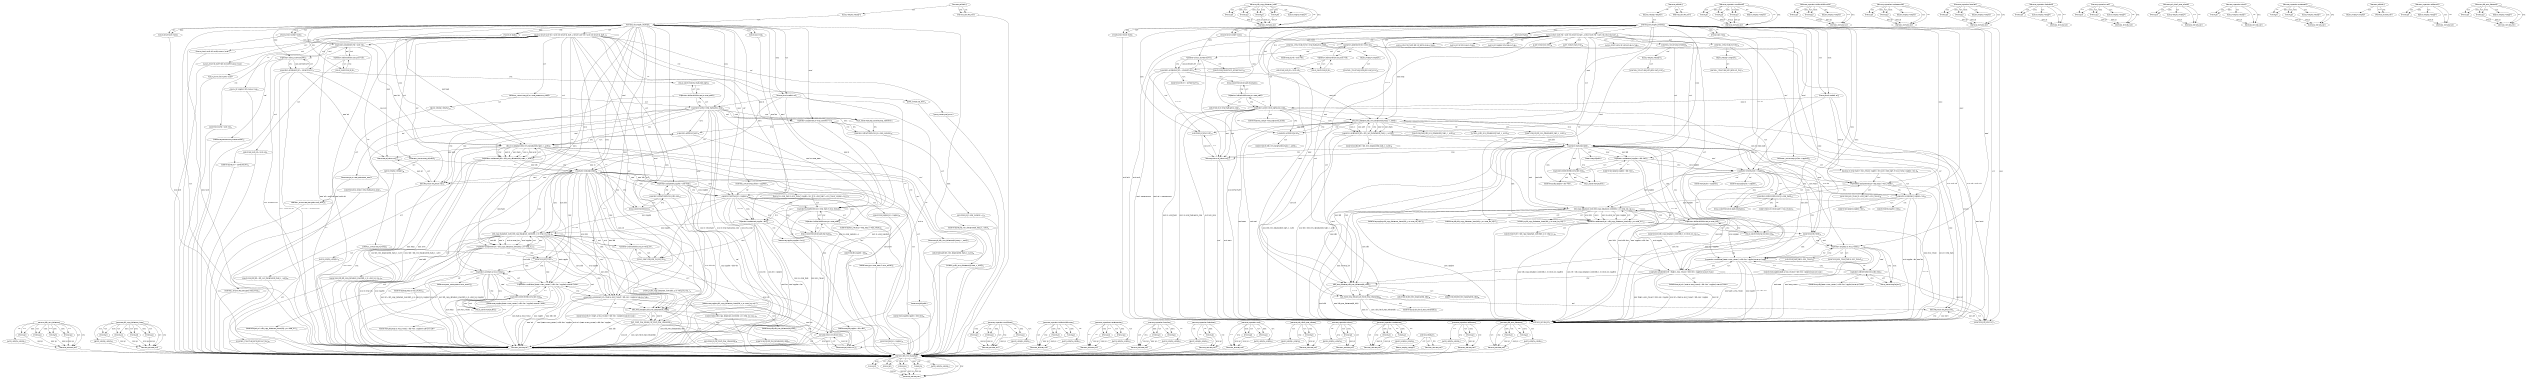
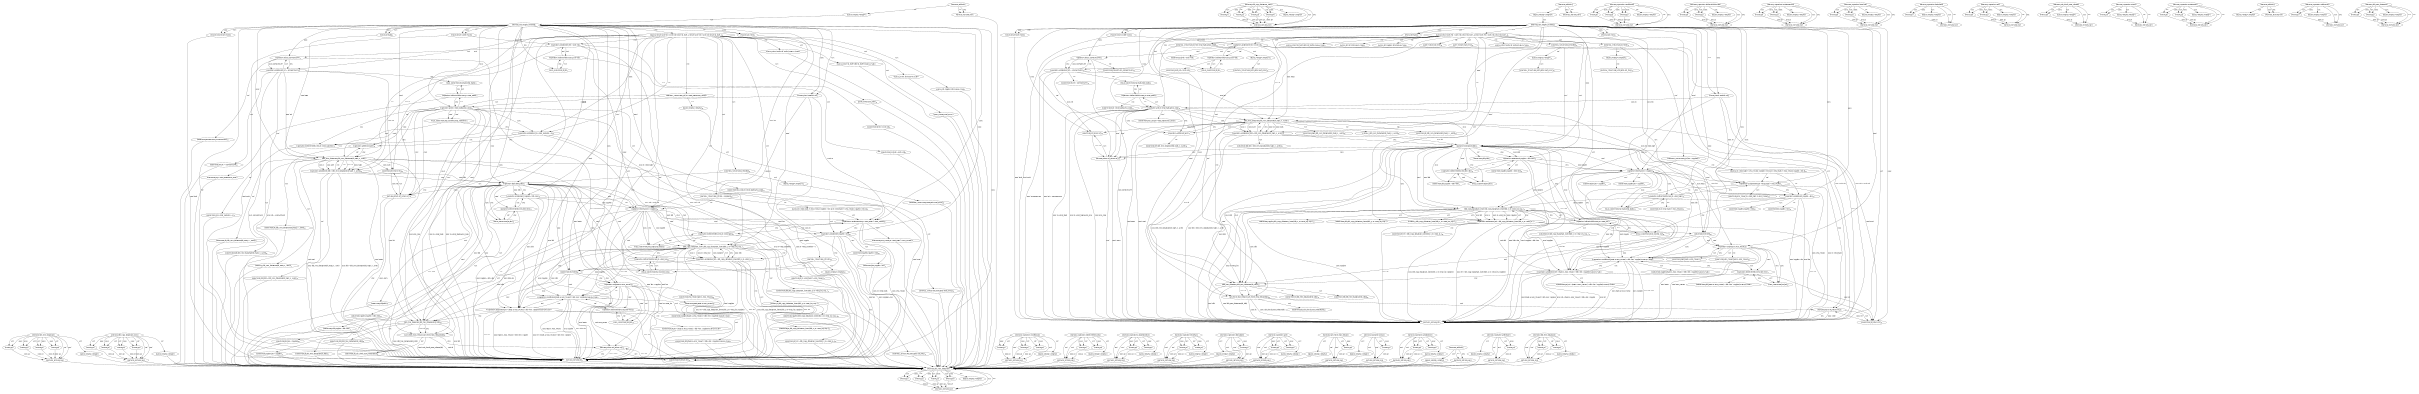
edge "(<operator>.indirectFieldAccess,m->msg_namelen)" -> "(<operator>.assignment,m->msg_namelen = 0)": now "(FIELD_IDENTIFIER,msg_namelen,msg_namelen)" -> "(<operator>.assignment,m->msg_namelen = 0)"
